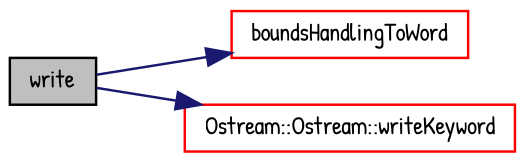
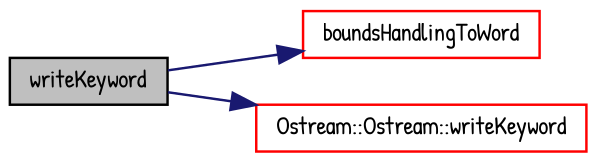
node "write": label "write" -> "writeKeyword"
